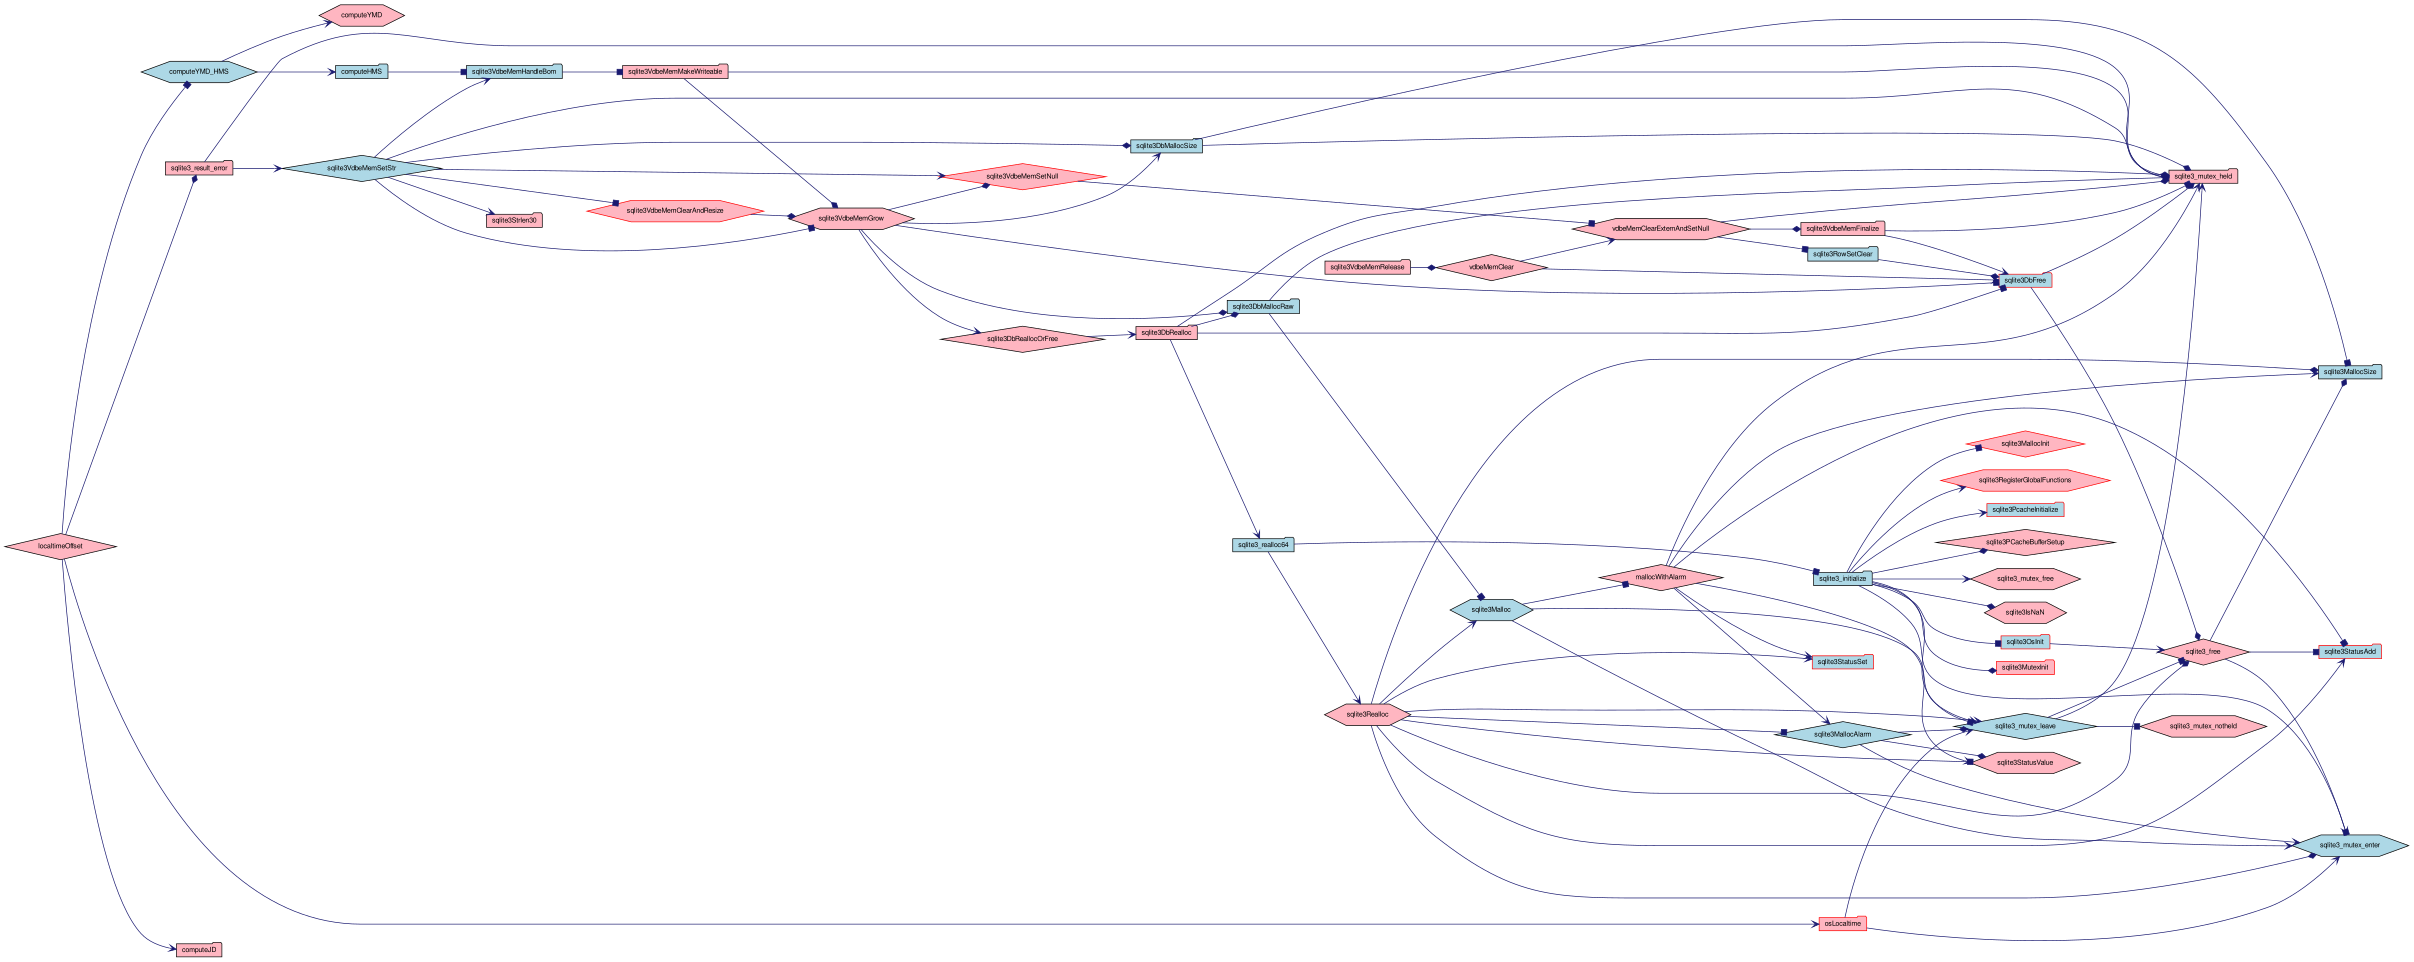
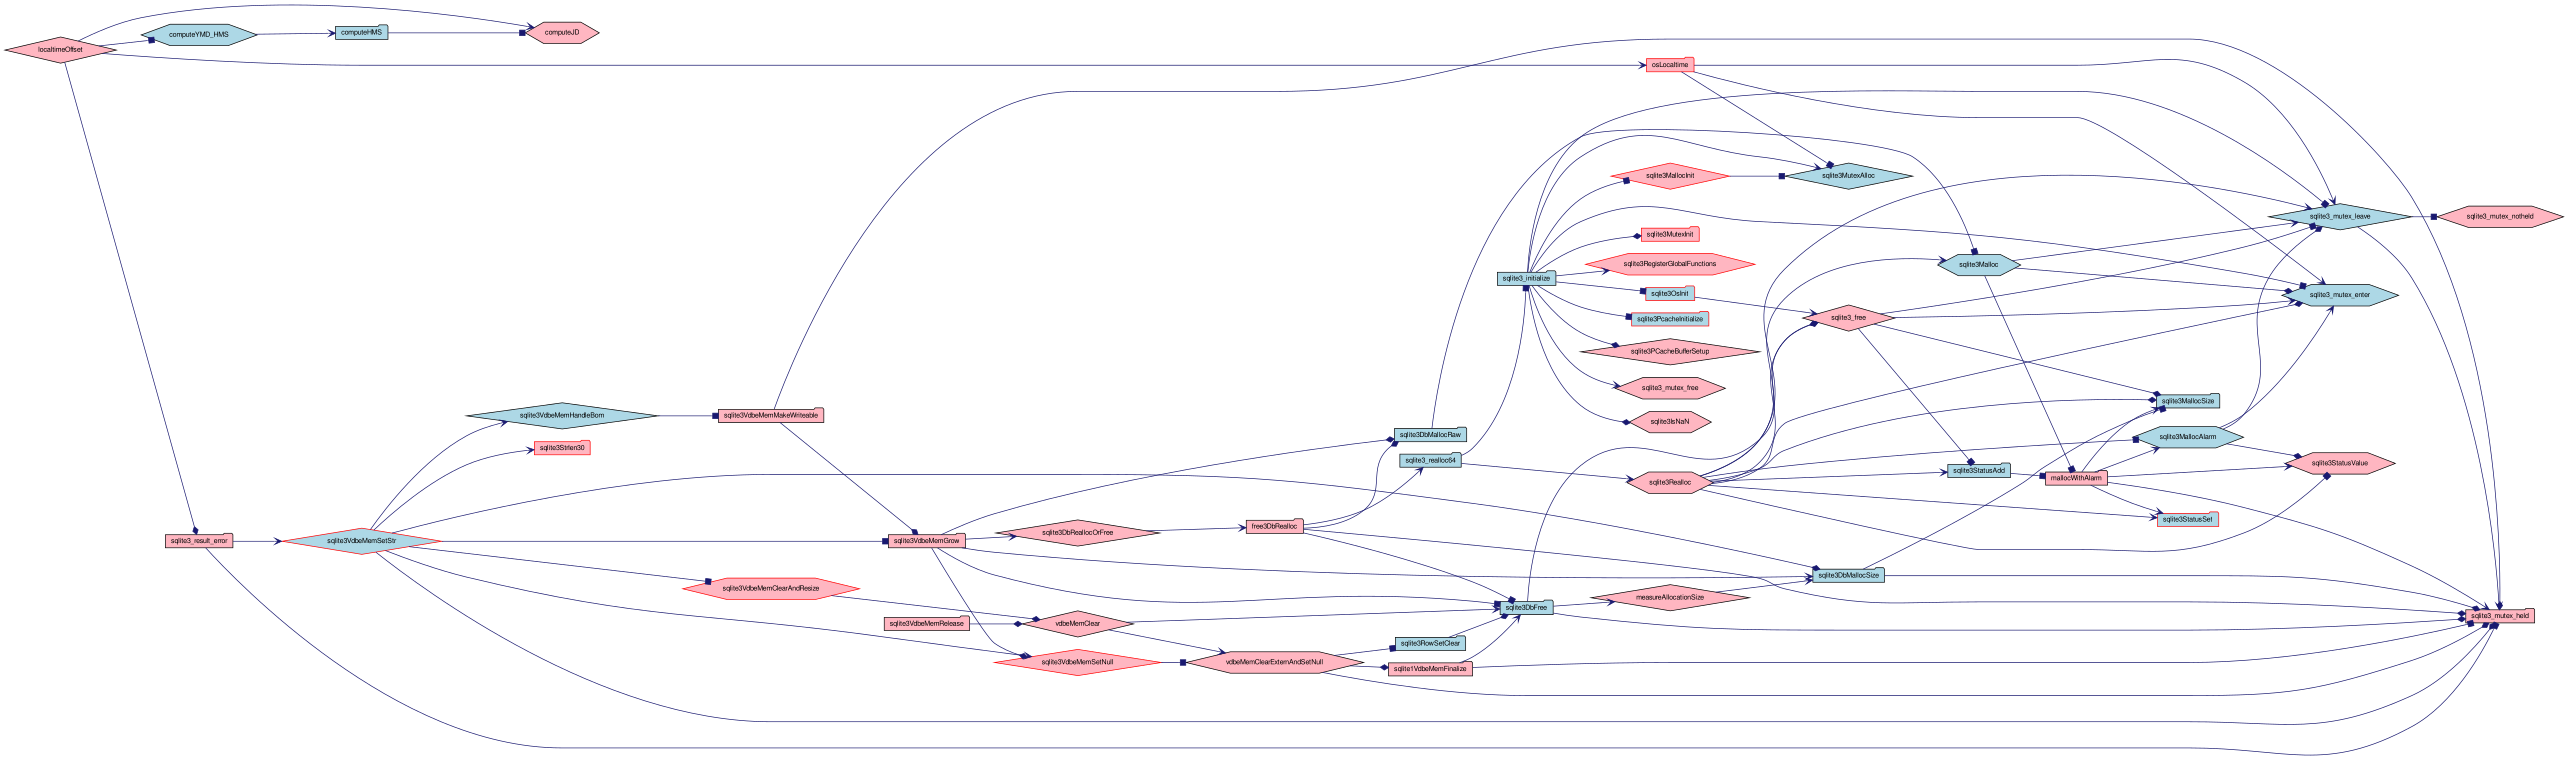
node "computeYMD": removed
edge "computeHMS" -> "sqlite3VdbeMemHandleBom": now "computeHMS" -> "computeJD"
node "sqlite3VdbeMemHandleBom": shape folder -> diamond
node "sqlite3VdbeMemSetStr": color black -> red
node "sqlite3MutexAlloc": added
edge "sqlite3DbMallocRaw" -> "sqlite3_mutex_held": removed
edge "sqlite3VdbeMemClearAndResize" -> "sqlite3VdbeMemGrow": now "sqlite3VdbeMemClearAndResize" -> "vdbeMemClear"
node "sqlite3VdbeMemGrow": shape hexagon -> folder
node "sqlite3Strlen30": color black -> red
node "sqlite3VdbeMemFinalize": label "sqlite3VdbeMemFinalize" -> "sqlite1VdbeMemFinalize"
node "sqlite3DbFree": color red -> black
node "sqlite3DbRealloc": label "sqlite3DbRealloc" -> "free3DbRealloc"
edge "mallocWithAlarm" -> "sqlite3StatusAdd": reversed
edge "sqlite3_initialize" -> "sqlite3PcacheInitialize": arrowhead vee -> box
node "mallocWithAlarm": shape diamond -> folder
node "measureAllocationSize": added
node "sqlite3StatusAdd": color red -> black
edge "sqlite3_mutex_leave" -> "sqlite3_free": reversed
node "sqlite3MallocAlarm": shape diamond -> hexagon
edge "sqlite3Malloc" -> "sqlite3_mutex_enter": arrowhead vee -> diamond
node "computeJD": shape folder -> hexagon
